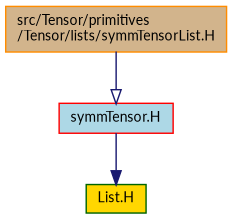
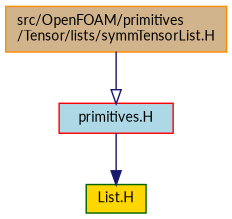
node "src/Tensor/primitives /Tensor/lists/symmTensorList.H": label "src/Tensor/primitives /Tensor/lists/symmTensorList.H" -> "src/OpenFOAM/primitives /Tensor/lists/symmTensorList.H"
node "symmTensor.H": label "symmTensor.H" -> "primitives.H"
